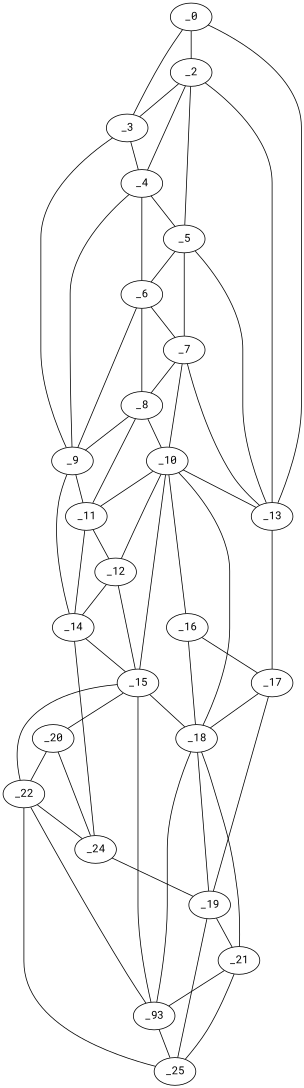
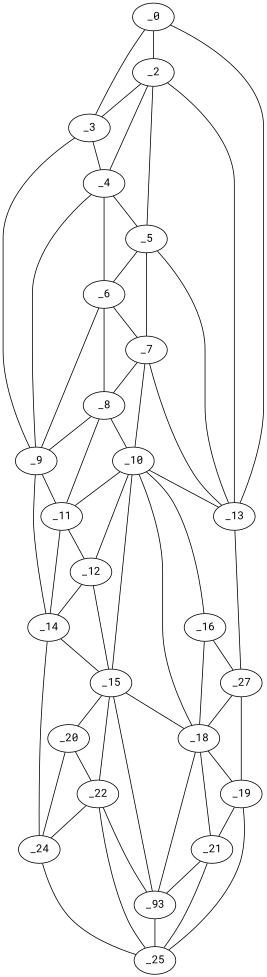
node "_17": label "_17" -> "_27"
edge "_24" -- "_19": now "_24" -- "_25"
